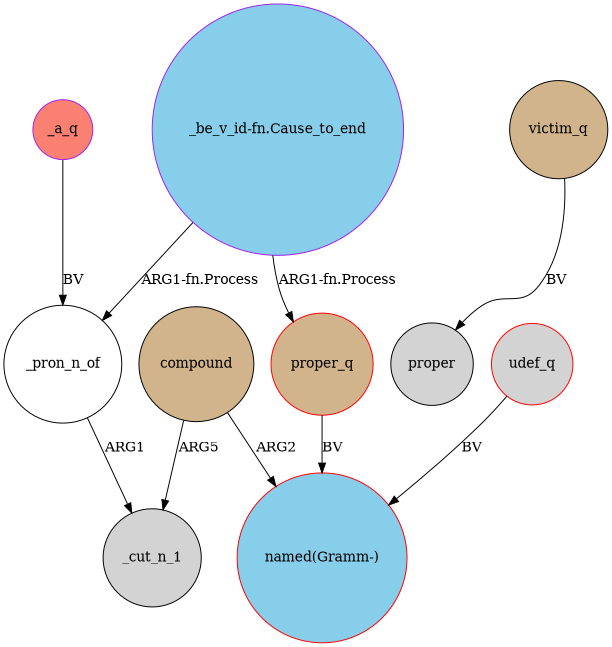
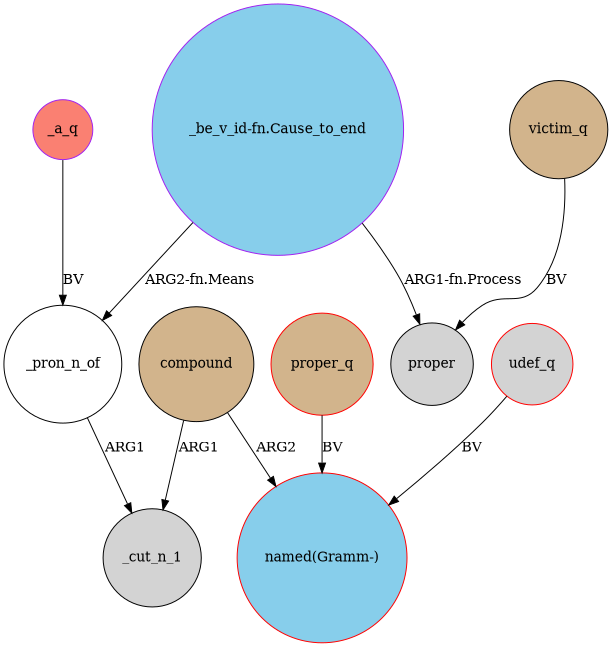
edge "_be_v_id-fn.Cause_to_end" -> "_pron_n_of": label "ARG1-fn.Process" -> "ARG2-fn.Means"
edge "_be_v_id-fn.Cause_to_end" -> "proper_q": now "_be_v_id-fn.Cause_to_end" -> "proper"
edge "compound" -> "_cut_n_1": label "ARG5" -> "ARG1"
